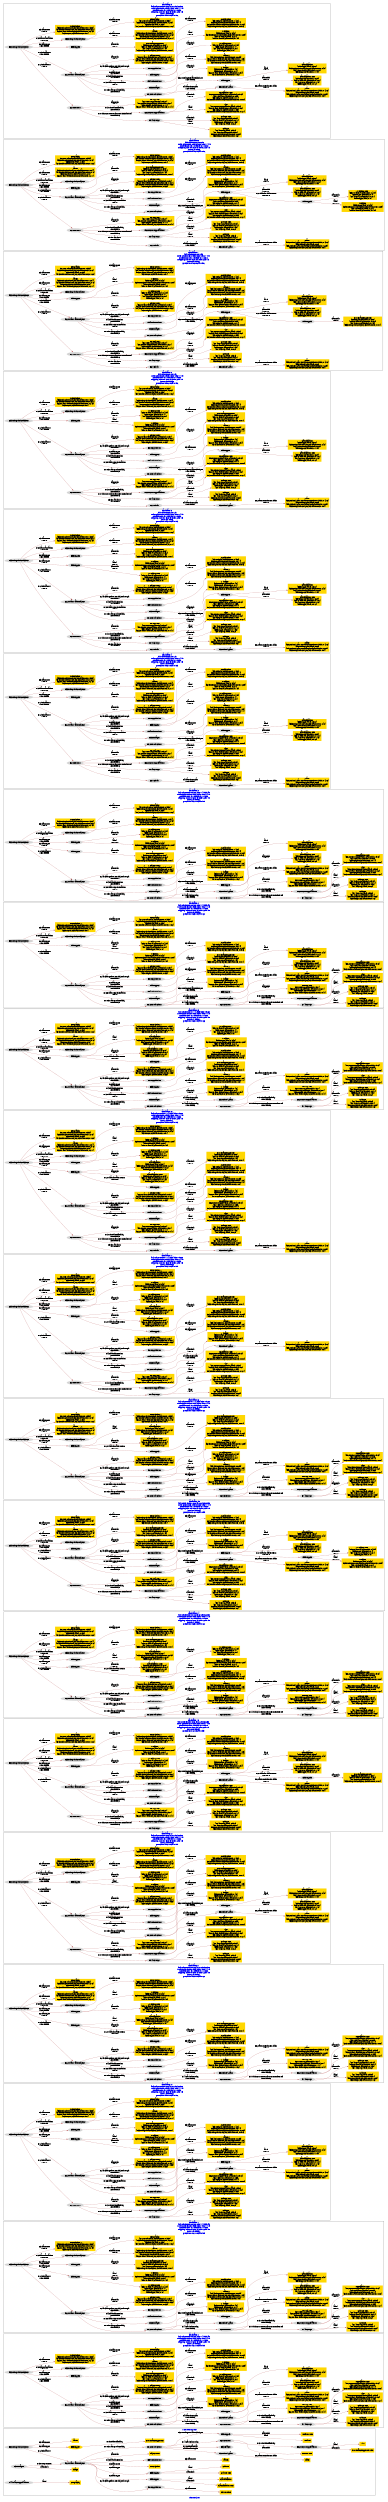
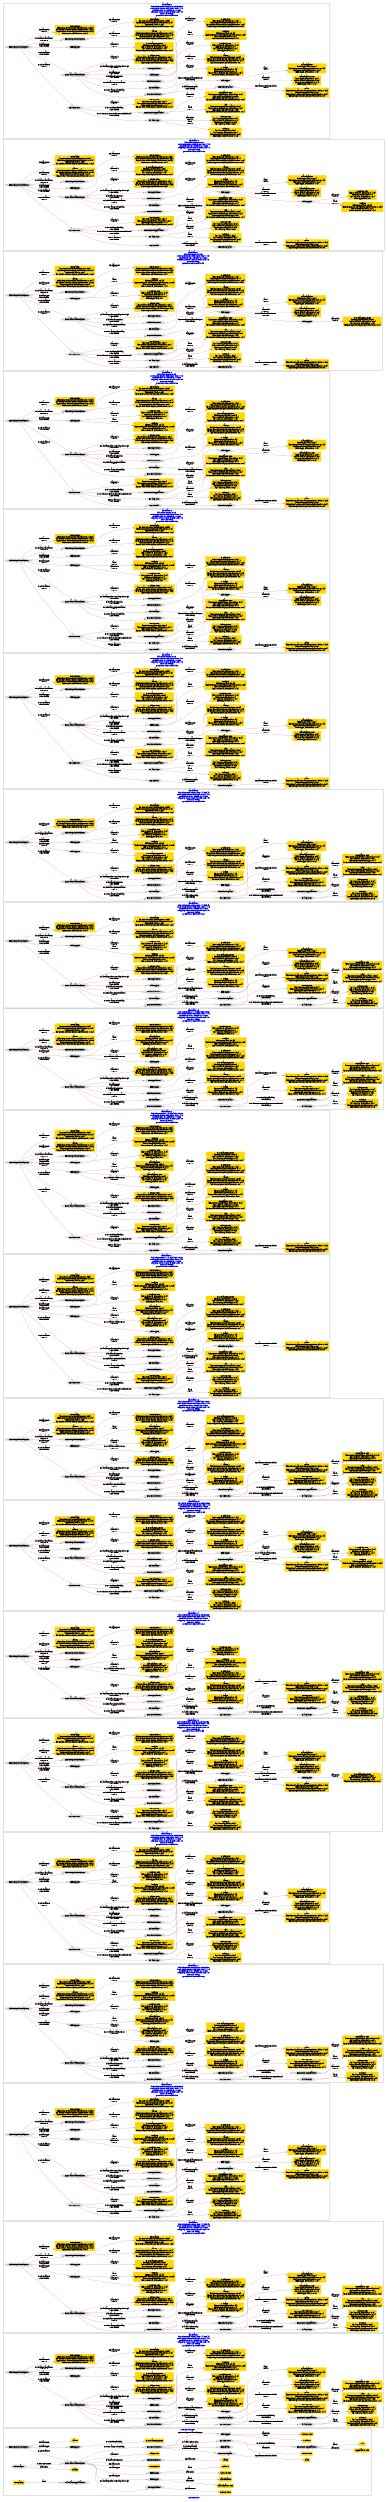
node "E55_Type4": fillcolor gold -> lightgray
node "ProvenanceTypeURI URI": label "ProvenanceTypeURI URI" -> "Appellation URI"
edge "E44_Place_Appellation1" -> "Geography": reversed
